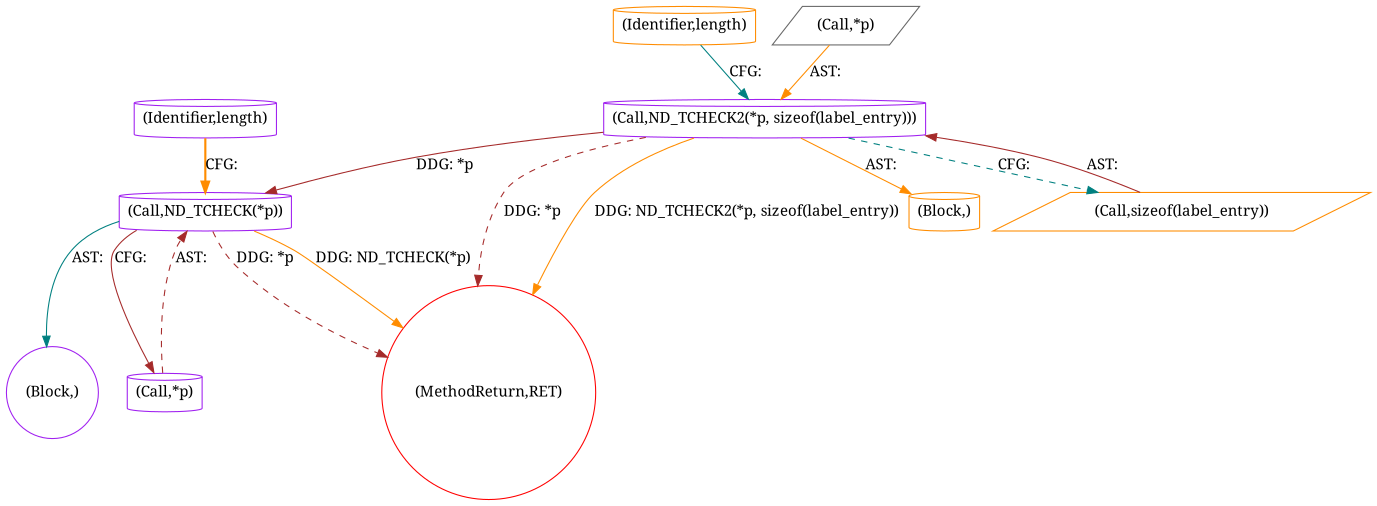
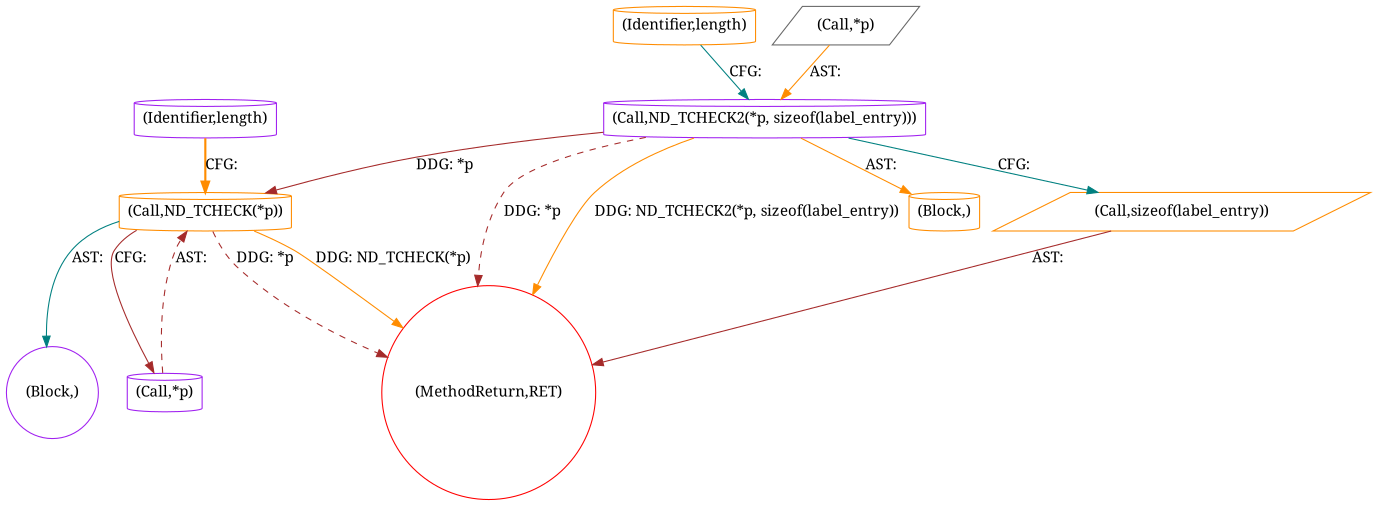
edge "(Call,sizeof(label_entry))" -> "(Call,ND_TCHECK2(*p, sizeof(label_entry)))": now "(Call,sizeof(label_entry))" -> "(MethodReturn,RET)"
edge "(Call,ND_TCHECK2(*p, sizeof(label_entry)))" -> "(Call,sizeof(label_entry))": style dashed -> solid
node "(Call,ND_TCHECK(*p))": color purple -> darkorange
